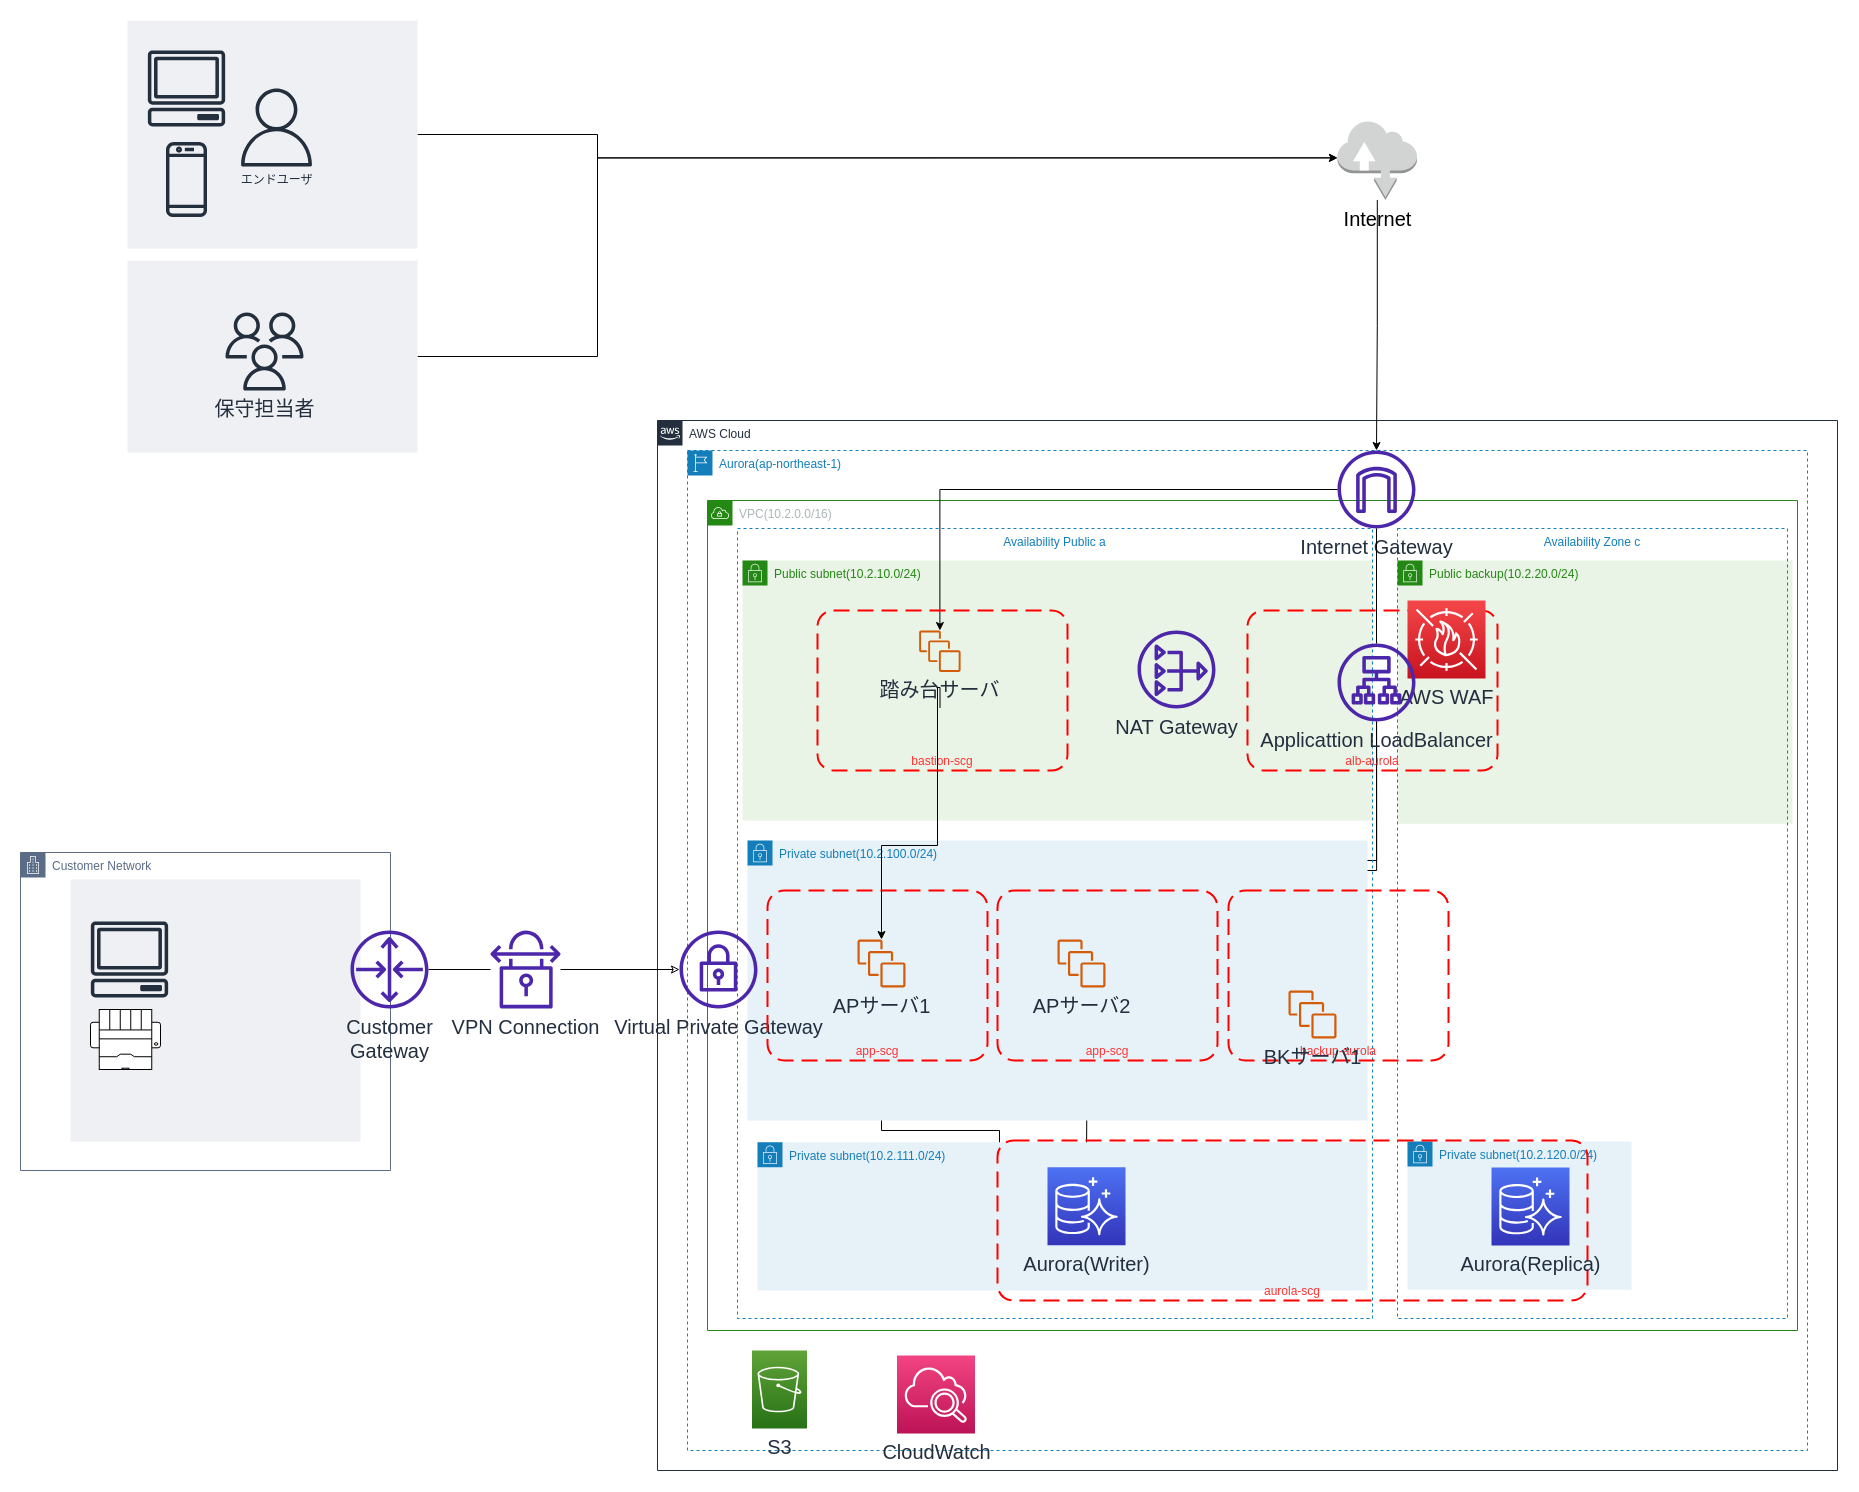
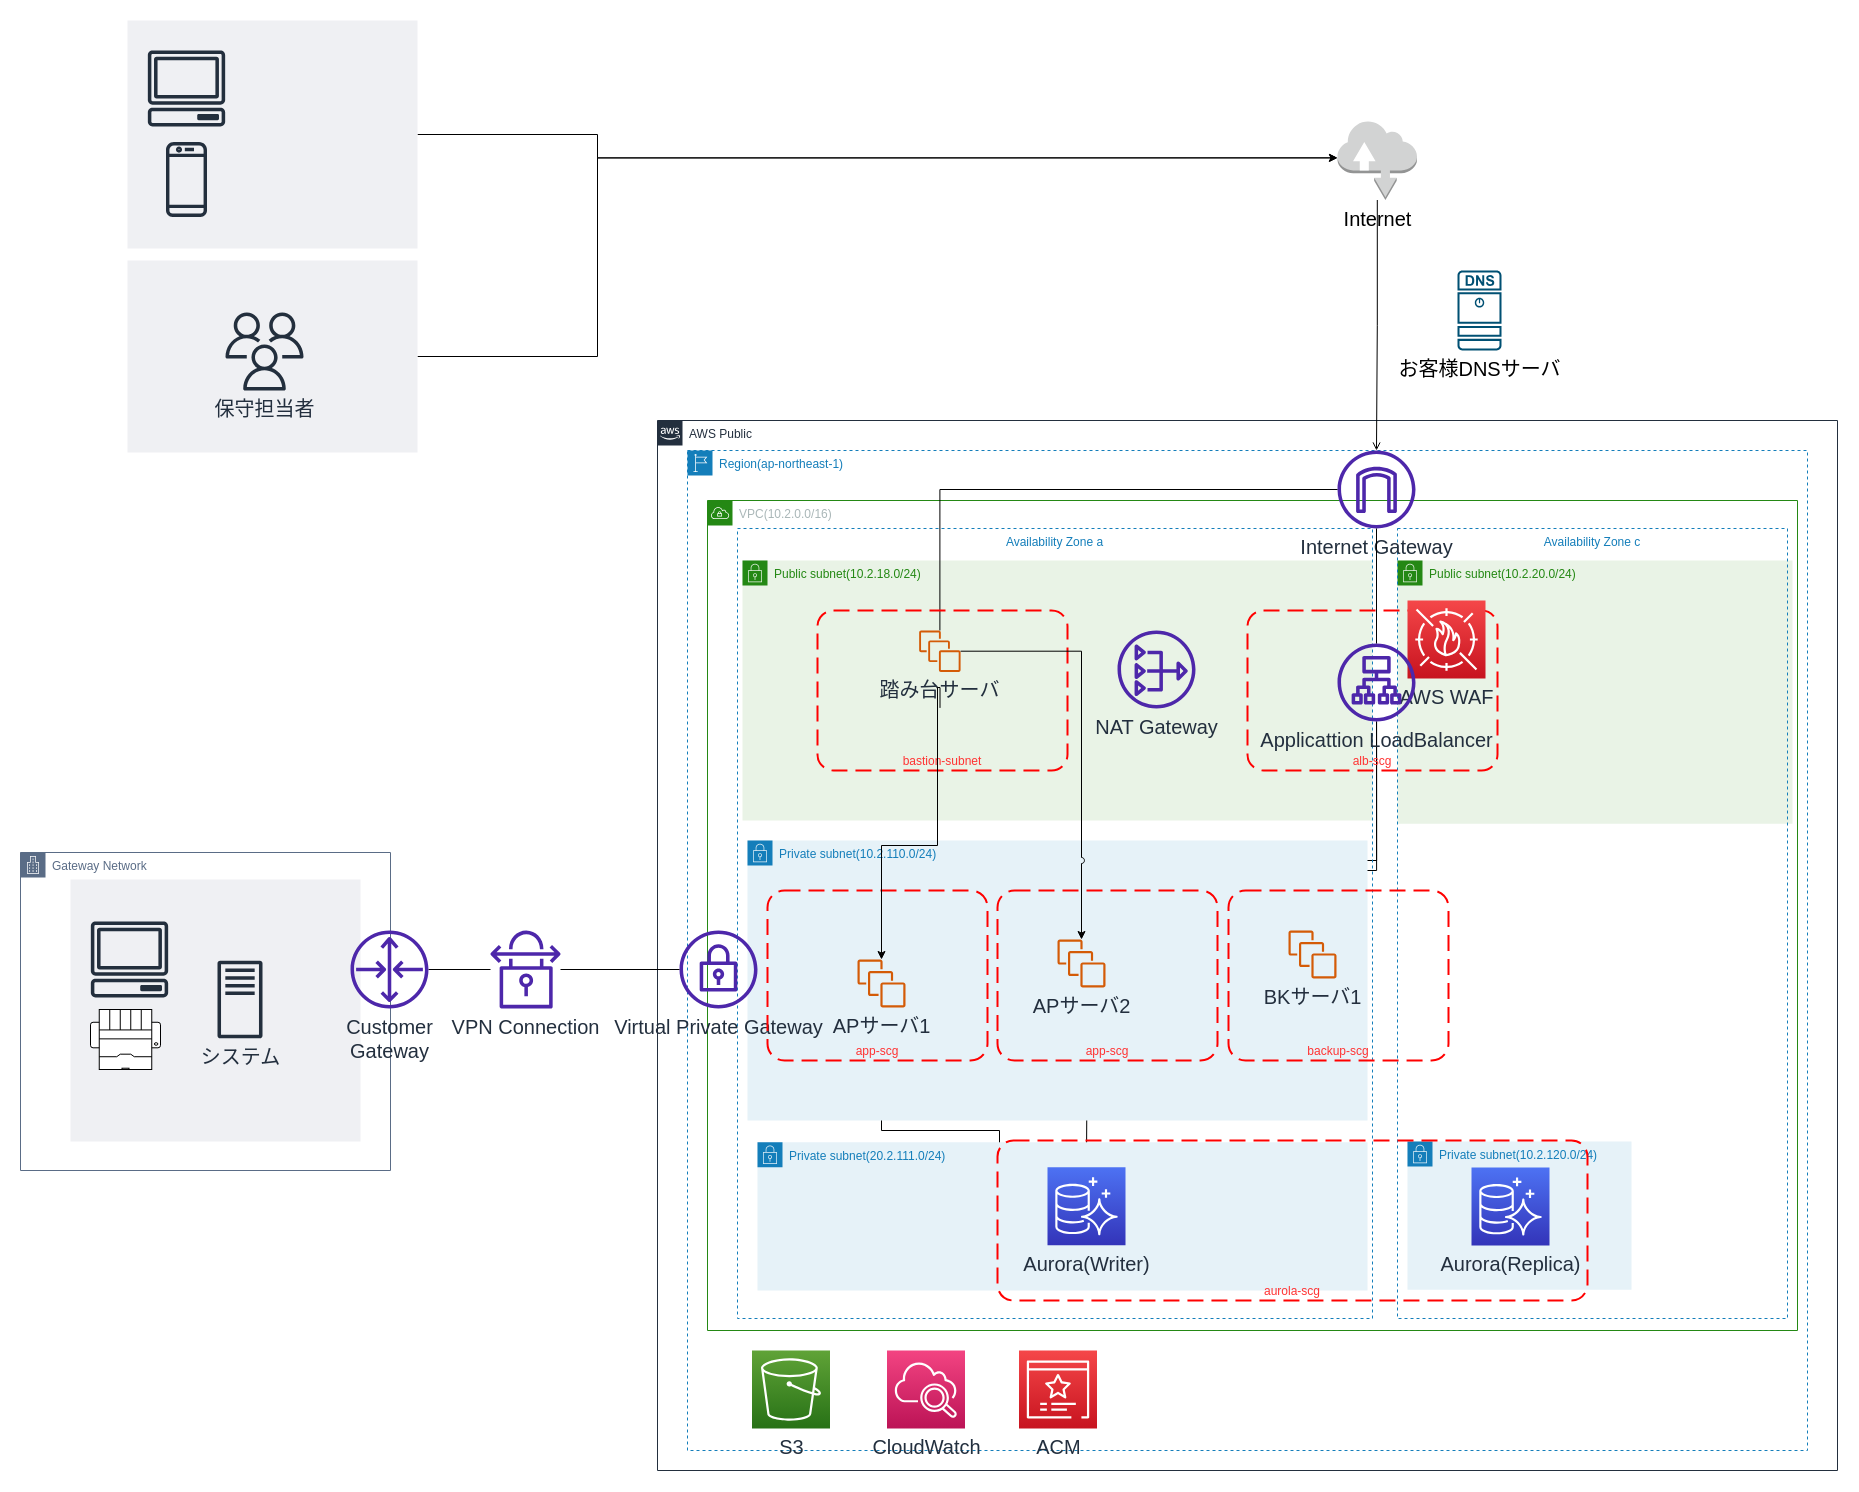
node "エンドユーザ": removed
node "お客様DNSサーバ": added
node "AWS Cloud": label "AWS Cloud" -> "AWS Public"
edge "Internet" -> "Internet Gateway": arrowhead classic -> open
node "Aurora(ap-northeast-1)": label "Aurora(ap-northeast-1)" -> "Region(ap-northeast-1)"
node "Availability Public a": label "Availability Public a" -> "Availability Zone a"
node "Public subnet(10.2.10.0/24)": label "Public subnet(10.2.10.0/24)" -> "Public subnet(10.2.18.0/24)"
node "Public backup(10.2.20.0/24)": label "Public backup(10.2.20.0/24)" -> "Public subnet(10.2.20.0/24)"
edge "Internet Gateway" -> "踏み台サーバ": arrowhead classic -> none
node "NAT Gateway": moved (1177, 670) -> (1157, 670)
edge "踏み台サーバ" -> "APサーバ2": added
node "bastion-scg": label "bastion-scg" -> "bastion-subnet"
node "alb-aurola": label "alb-aurola" -> "alb-scg"
node "Private subnet(10.2.100.0/24)": label "Private subnet(10.2.100.0/24)" -> "Private subnet(10.2.110.0/24)"
node "Customer Network": label "Customer Network" -> "Gateway Network"
node "APサーバ1": moved (882, 964) -> (882, 984)
edge "VPN Connection" -> "Virtual Private Gateway": arrowhead classic -> none
node "システム": added
node "BKサーバ1": moved (1313, 1015) -> (1313, 955)
node "backup-aurola": label "backup-aurola" -> "backup-scg"
node "Private subnet(10.2.111.0/24)": label "Private subnet(10.2.111.0/24)" -> "Private subnet(20.2.111.0/24)"
node "Aurora(Replica)": moved (1531, 1207) -> (1511, 1207)
node "S3": size 55x78 -> 78x78
node "ACM": added
node "CloudWatch": moved (936, 1395) -> (926, 1390)
